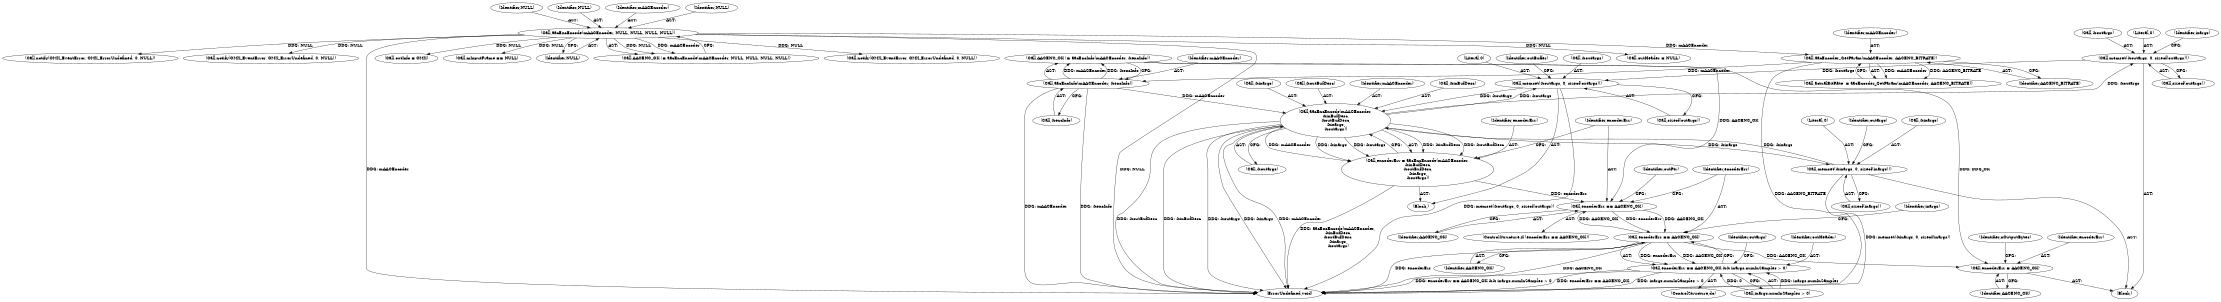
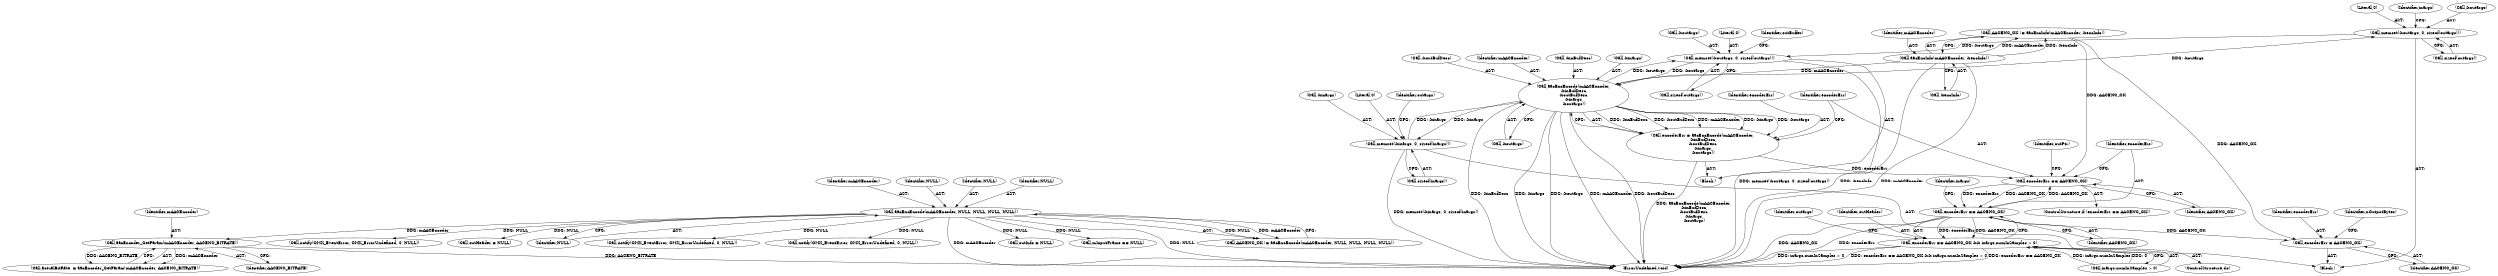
node "(Call,outInfo = OMX)": label "(Call,outInfo = OMX)" -> "(Call,outInfo = NULL)"
edge "(Call,aacEncoder_GetParam(mAACEncoder, AACENC_BITRATE))" -> "(Call,aacEncInfo(mAACEncoder, &encInfo))": removed, label "DDG: mAACEncoder"
edge "(Call,AACENC_OK != aacEncInfo(mAACEncoder, &encInfo))" -> "(Call,encoderErr = AACENC_OK)": label "DDG: DDG_OK" -> "DDG: AACENC_OK"
